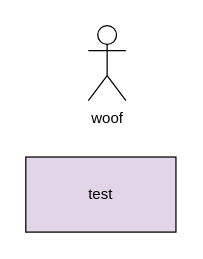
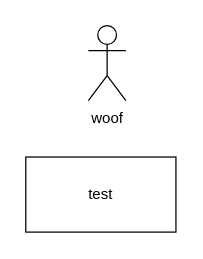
node "test": fillcolor #e1d5e7 -> #ffffff
